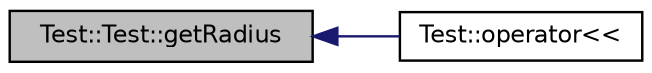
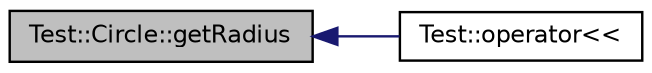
node "Test::Test::getRadius": label "Test::Test::getRadius" -> "Test::Circle::getRadius"
